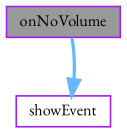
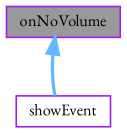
edge "onNoVolume" -> "showEvent": reversed
